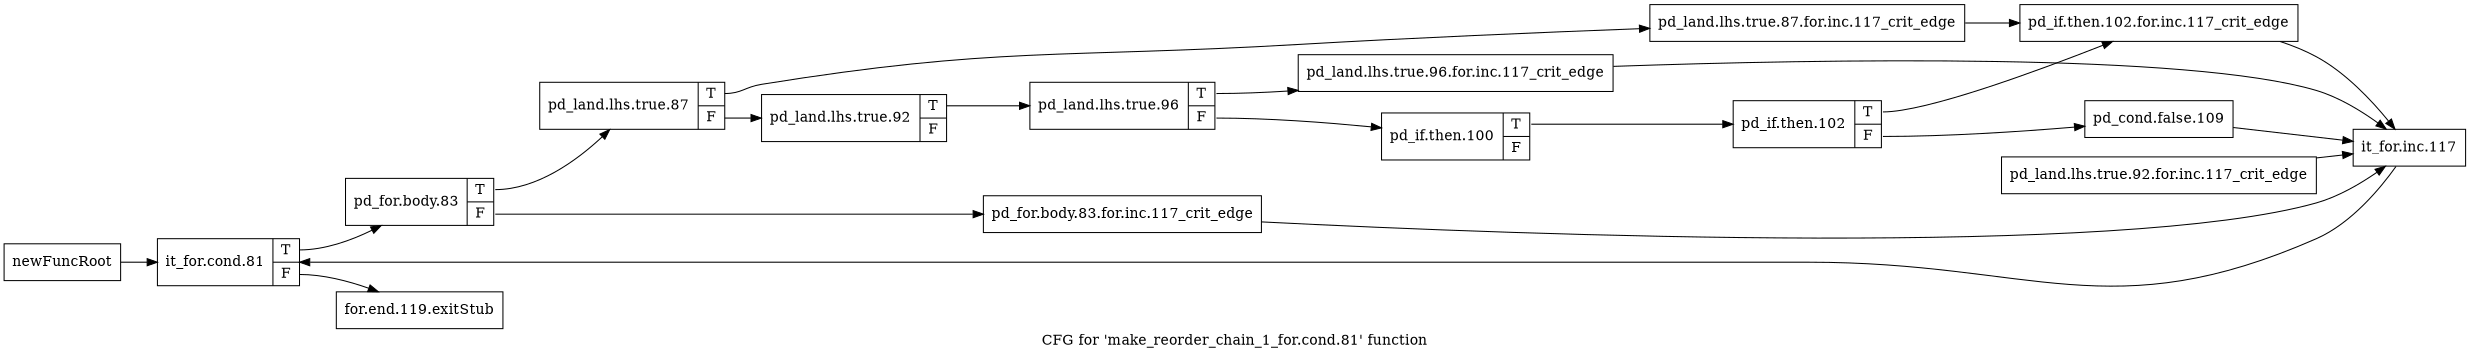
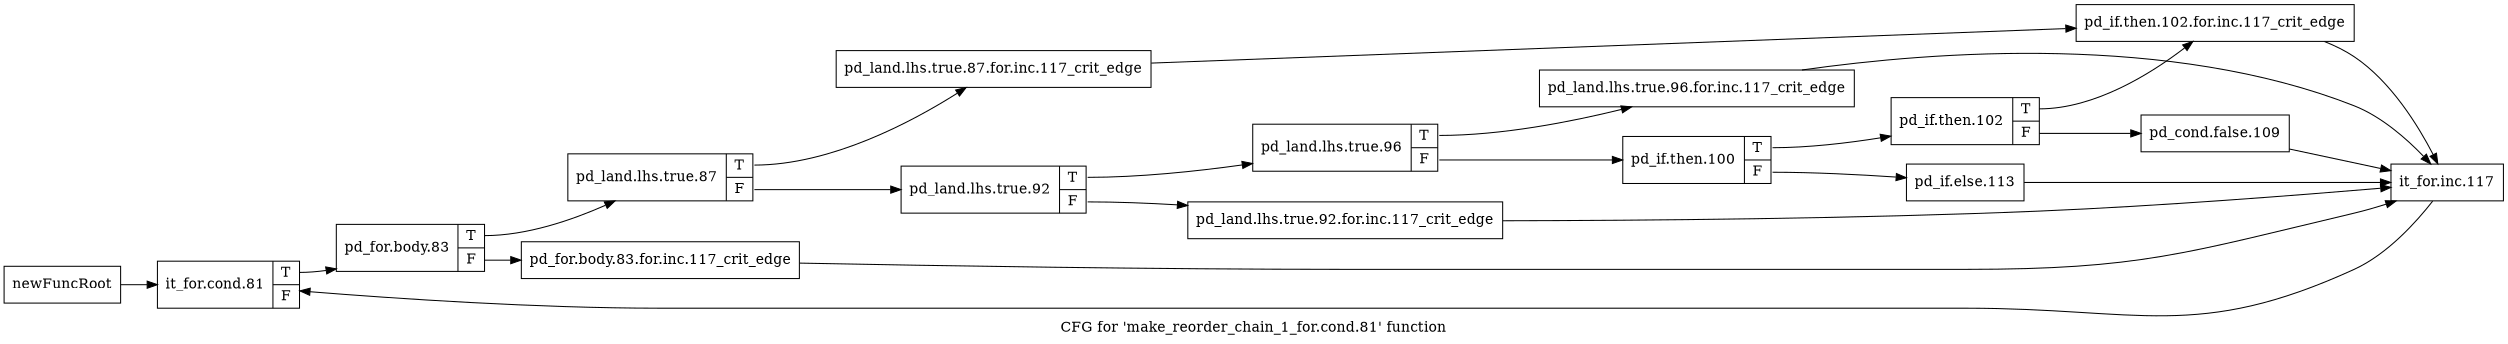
node "pd_if.else.113": added
edge "pd_land.lhs.true.92" -> "pd_land.lhs.true.92.for.inc.117_crit_edge": added
node "for.end.119.exitStub": removed
